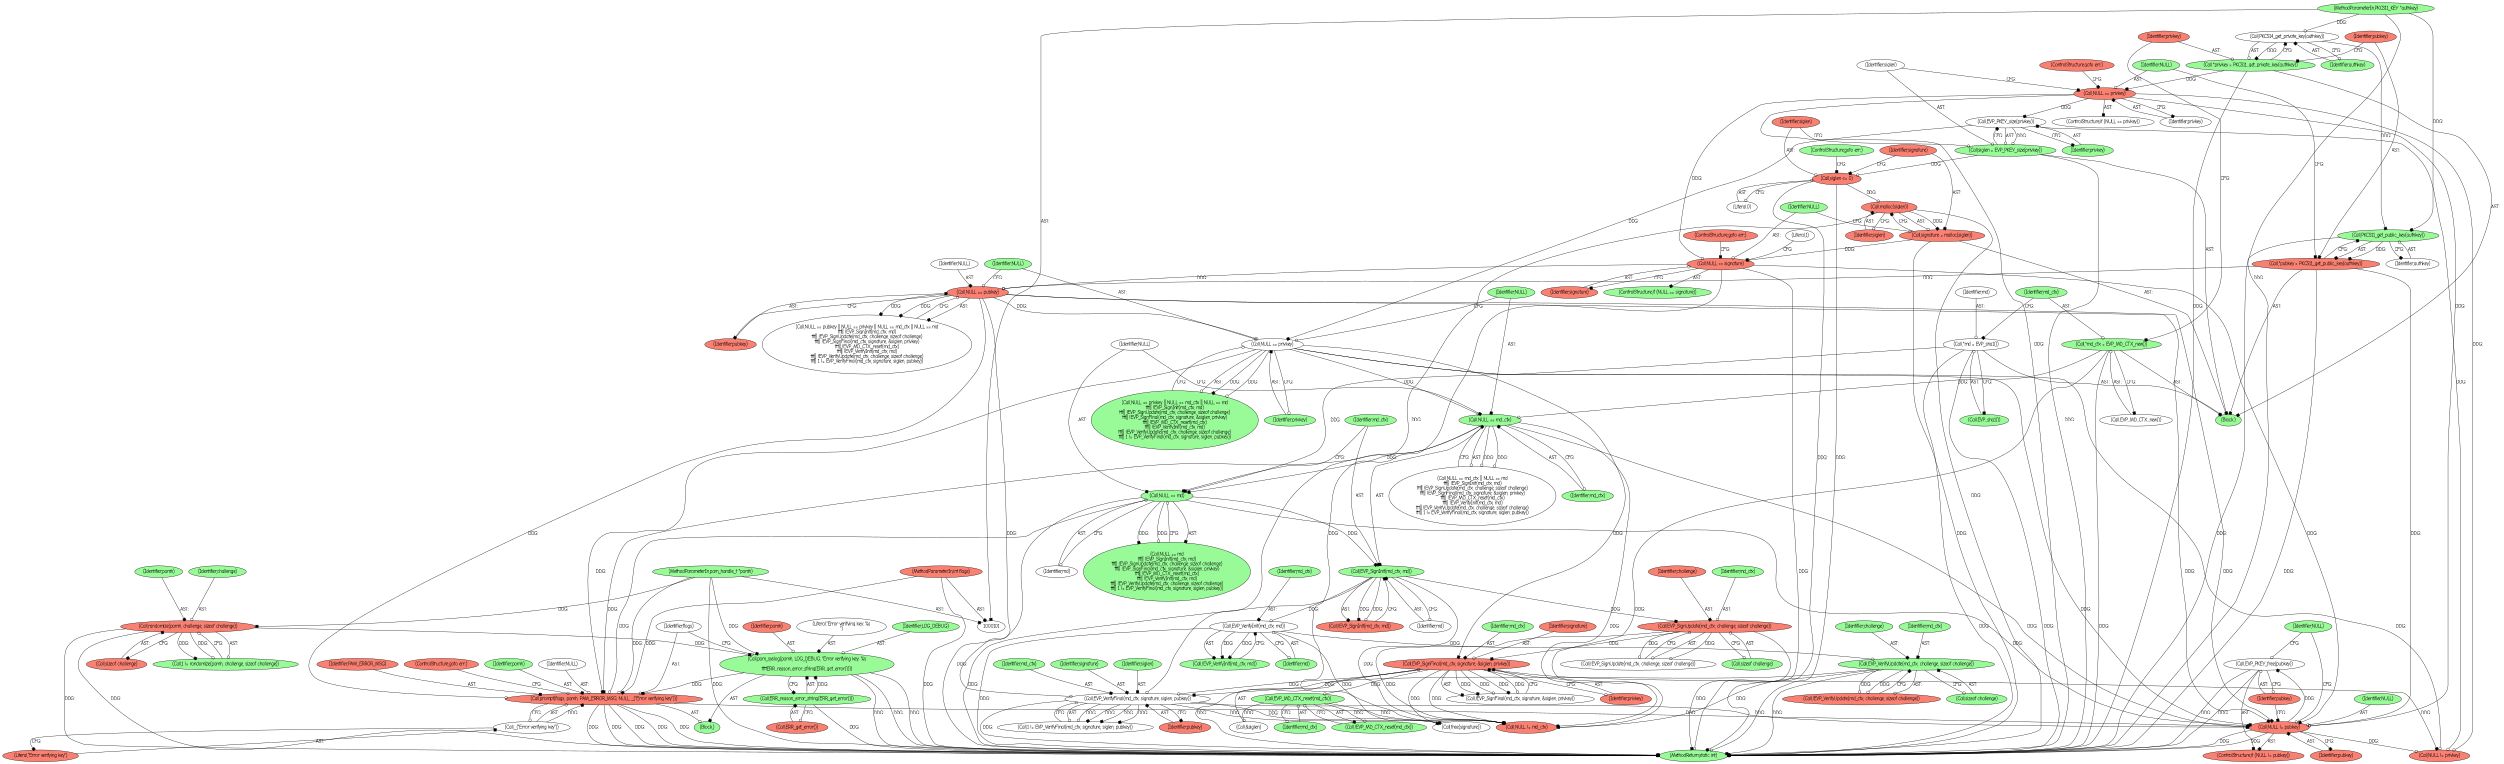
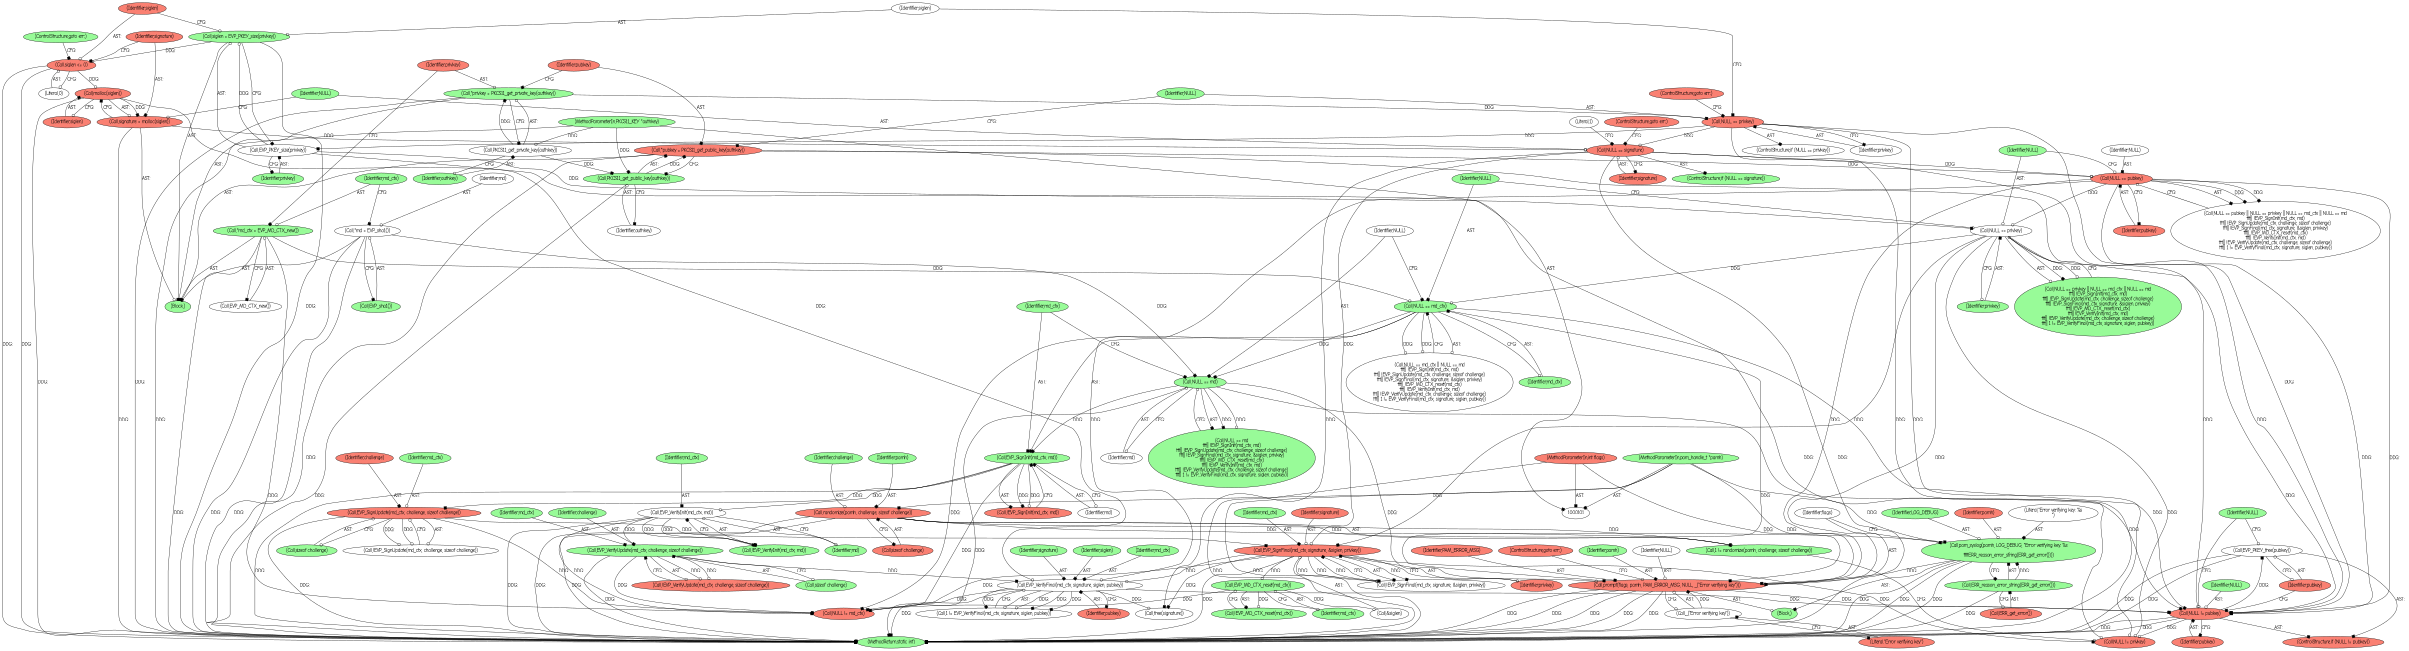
node "(Call,PKCS14_get_private_key(authkey))": label "(Call,PKCS14_get_private_key(authkey))" -> "(Call,PKCS11_get_private_key(authkey))"
edge "(Call,NULL == signature)" -> "(Call,EVP_SignFinal(md_ctx, signature, &siglen, privkey))": added, label "DDG:"
edge "(Call,1 != randomize(pamh, challenge, sizeof challenge))" -> "(Call,randomize(pamh, challenge, sizeof challenge))": now "(Call,1 != randomize(pamh, challenge, sizeof challenge))" -> "(Call,NULL != privkey)"
